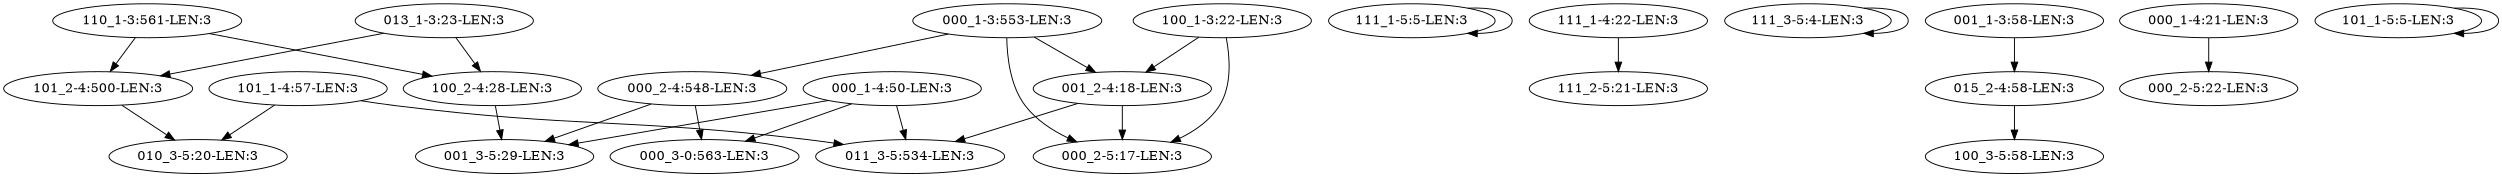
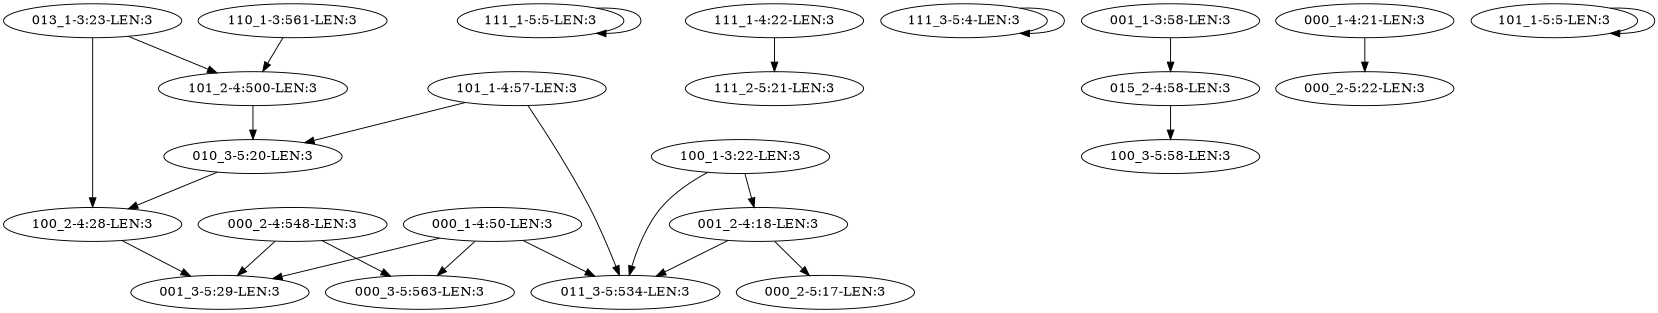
node "000_1-3:553-LEN:3": removed
edge "110_1-3:561-LEN:3" -> "100_2-4:28-LEN:3": now "010_3-5:20-LEN:3" -> "100_2-4:28-LEN:3"
edge "100_1-3:22-LEN:3" -> "000_2-5:17-LEN:3": now "100_1-3:22-LEN:3" -> "011_3-5:534-LEN:3"
node "000_3-0:563-LEN:3": label "000_3-0:563-LEN:3" -> "000_3-5:563-LEN:3"
